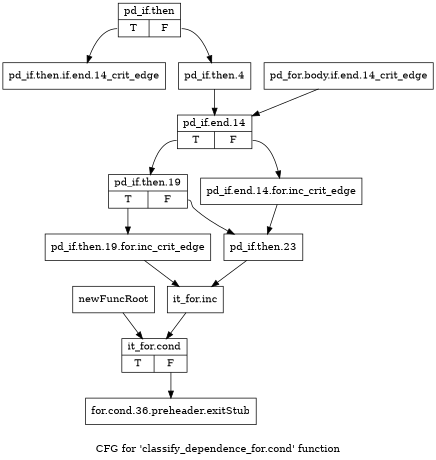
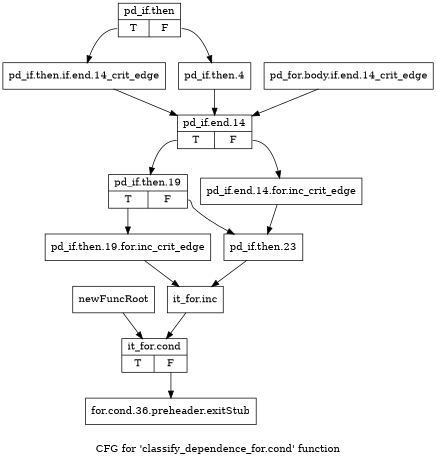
edge "pd_if.then.if.end.14_crit_edge" -> "pd_if.end.14": added
